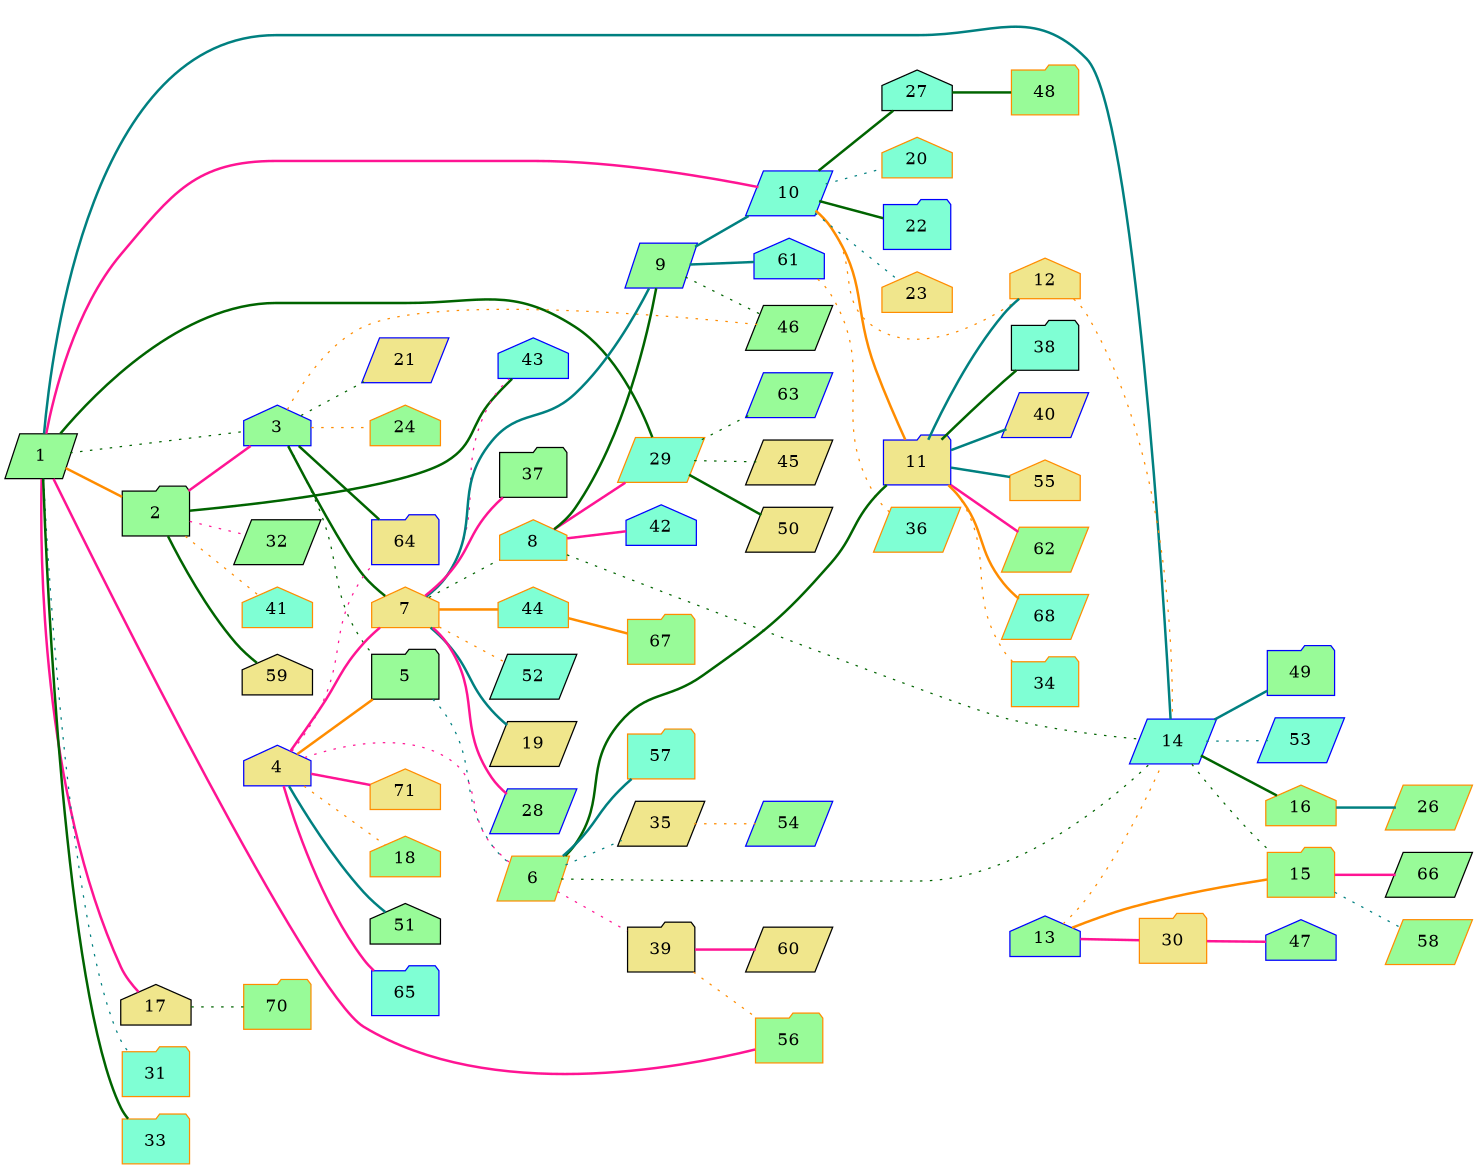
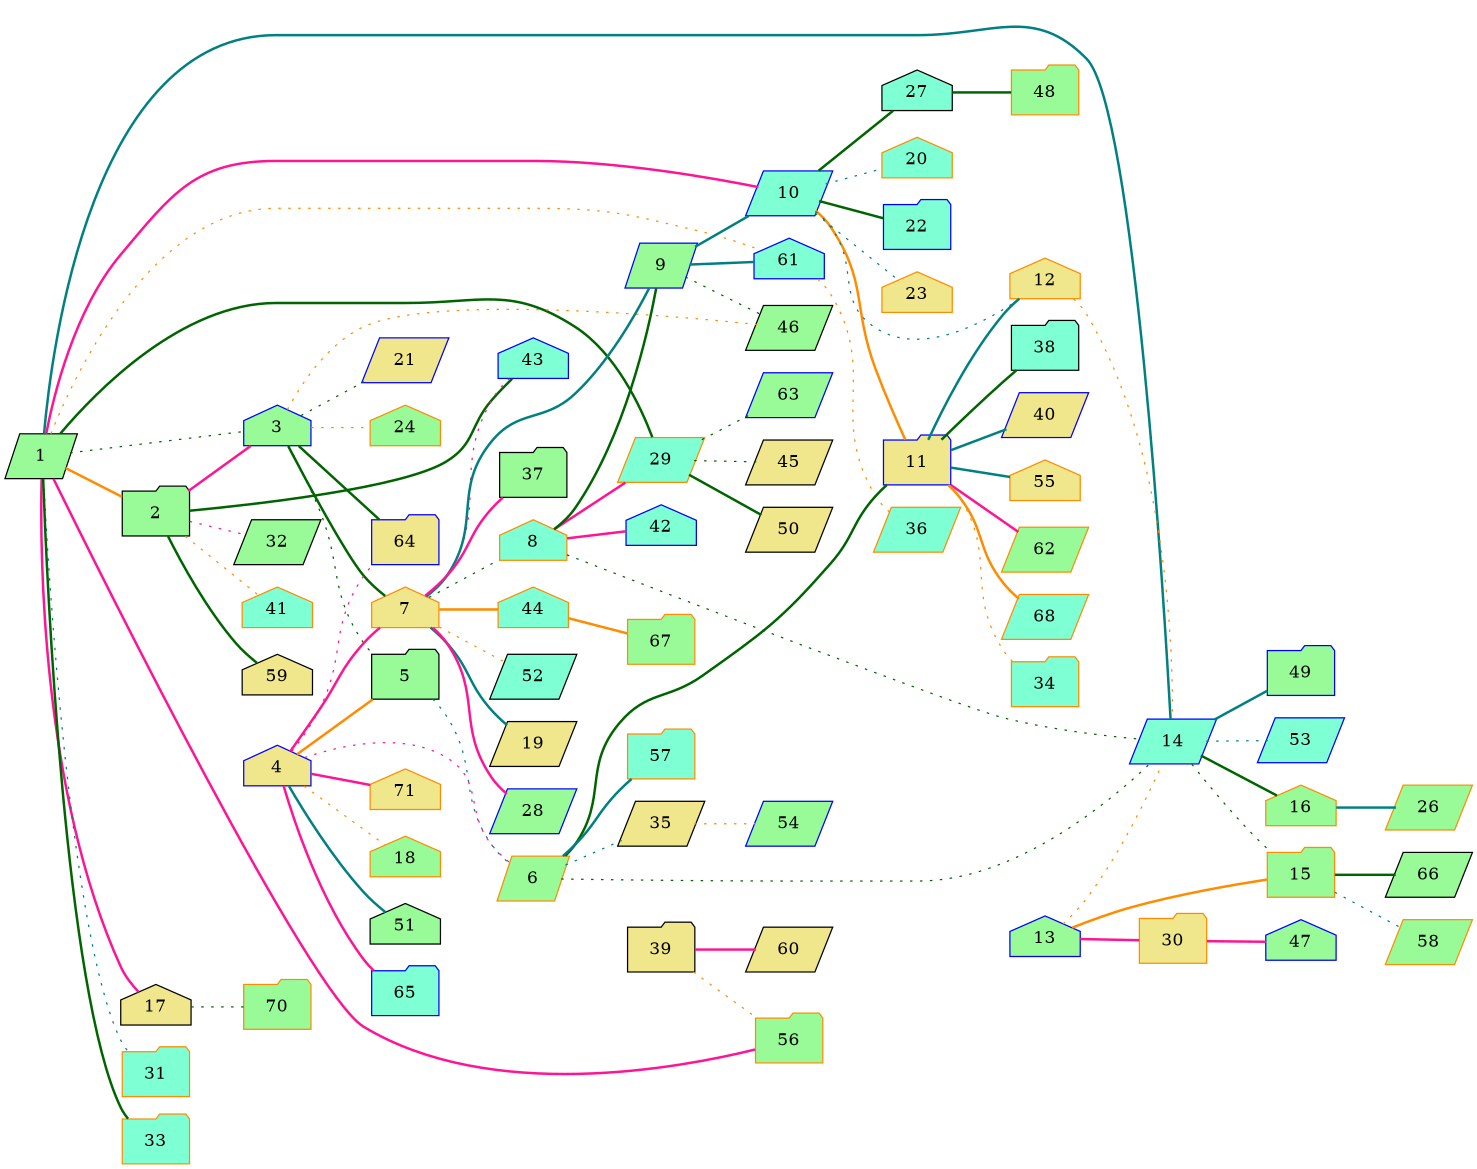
edge "61" -- "1": added
edge "10" -- "12": color darkorange -> teal
edge "15" -- "66": color deeppink -> darkgreen
edge "6" -- "39": removed
